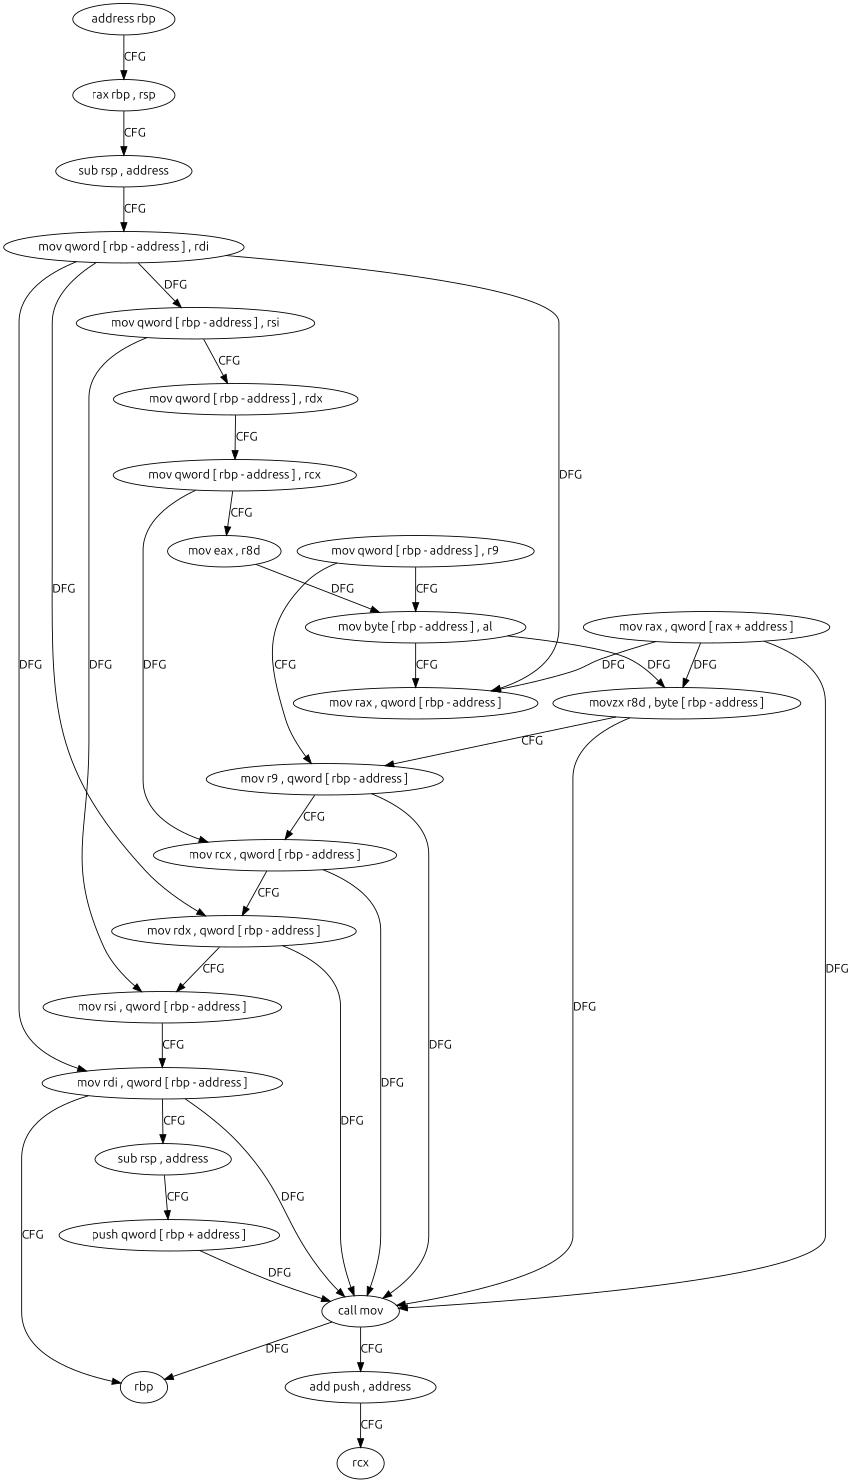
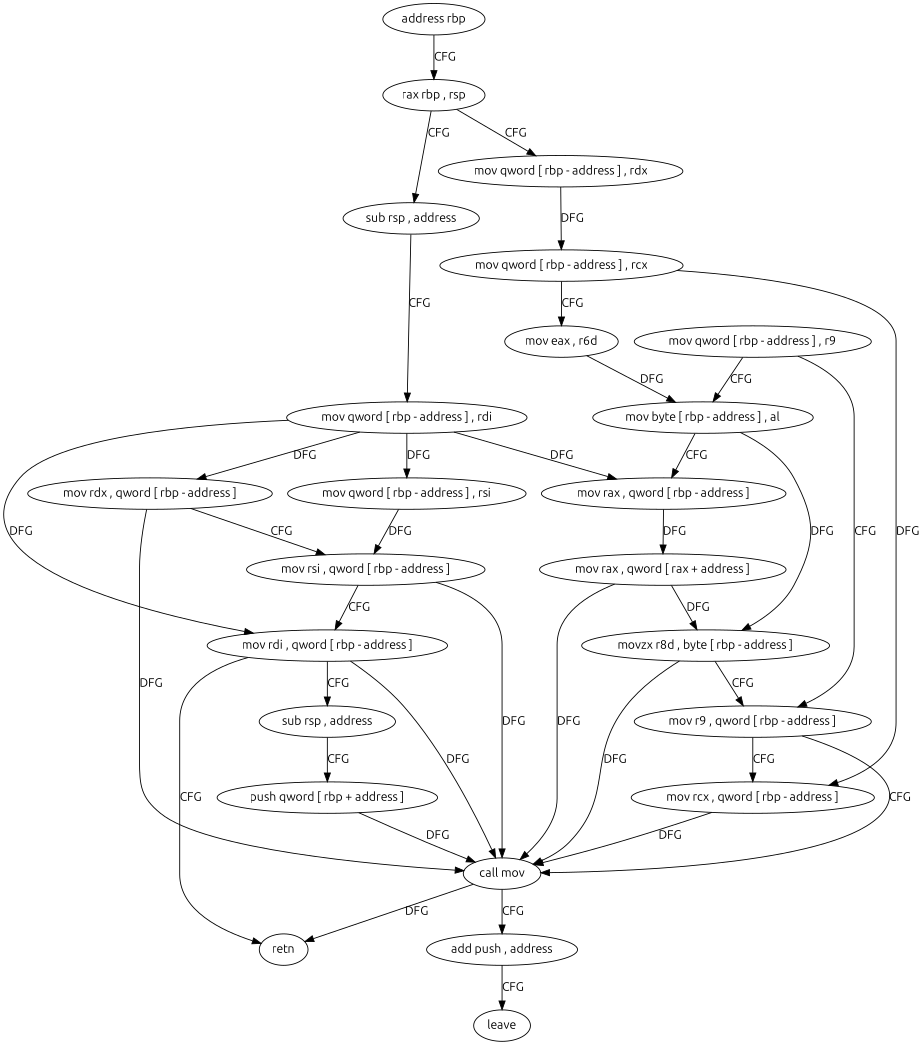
edge "mov qword [ rbp - address ] , rsi" -> "mov qword [ rbp - address ] , rdx": now "rax rbp , rsp" -> "mov qword [ rbp - address ] , rdx"
edge "mov qword [ rbp - address ] , rdx" -> "mov qword [ rbp - address ] , rcx": label "CFG" -> "DFG"
node "mov eax , r8d": label "mov eax , r8d" -> "mov eax , r6d"
edge "mov rax , qword [ rax + address ]" -> "mov rax , qword [ rbp - address ]": reversed
edge "mov rsi , qword [ rbp - address ]" -> "call mov": added, label "DFG"
edge "mov rcx , qword [ rbp - address ]" -> "mov rdx , qword [ rbp - address ]": removed, label "CFG"
edge "mov r9 , qword [ rbp - address ]" -> "call mov": label "DFG" -> "CFG"
node "rbp": label "rbp" -> "retn"
node "rcx": label "rcx" -> "leave"
